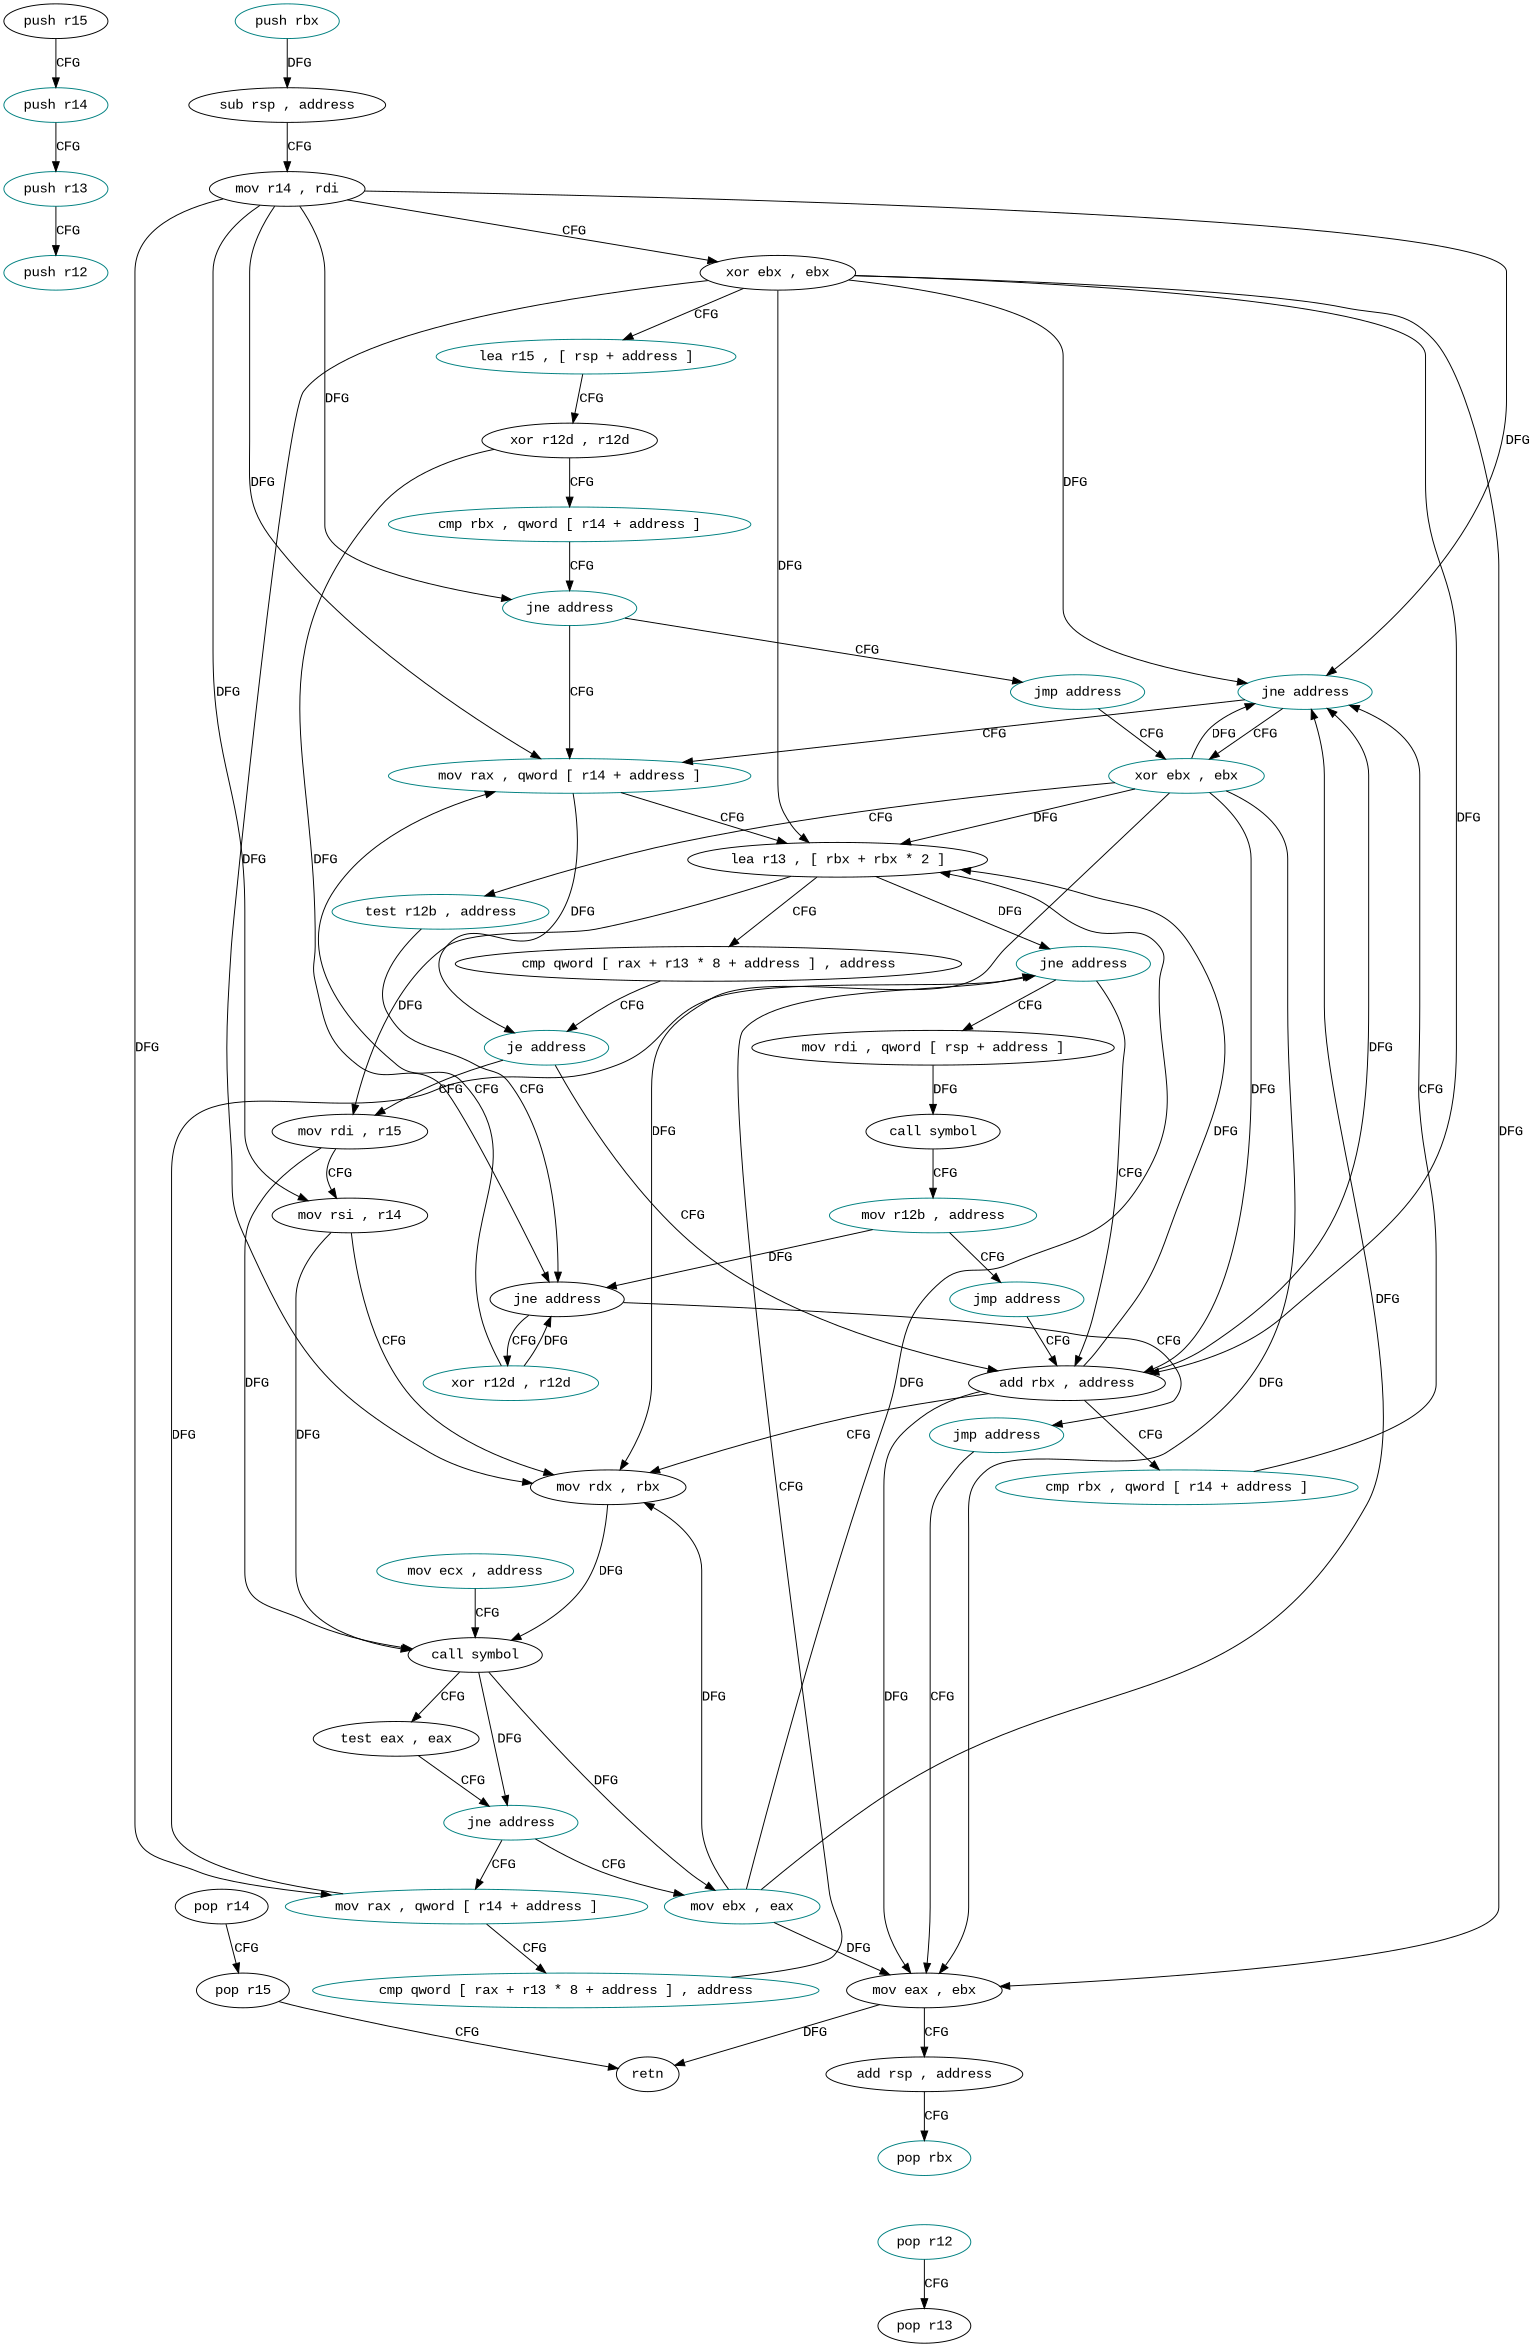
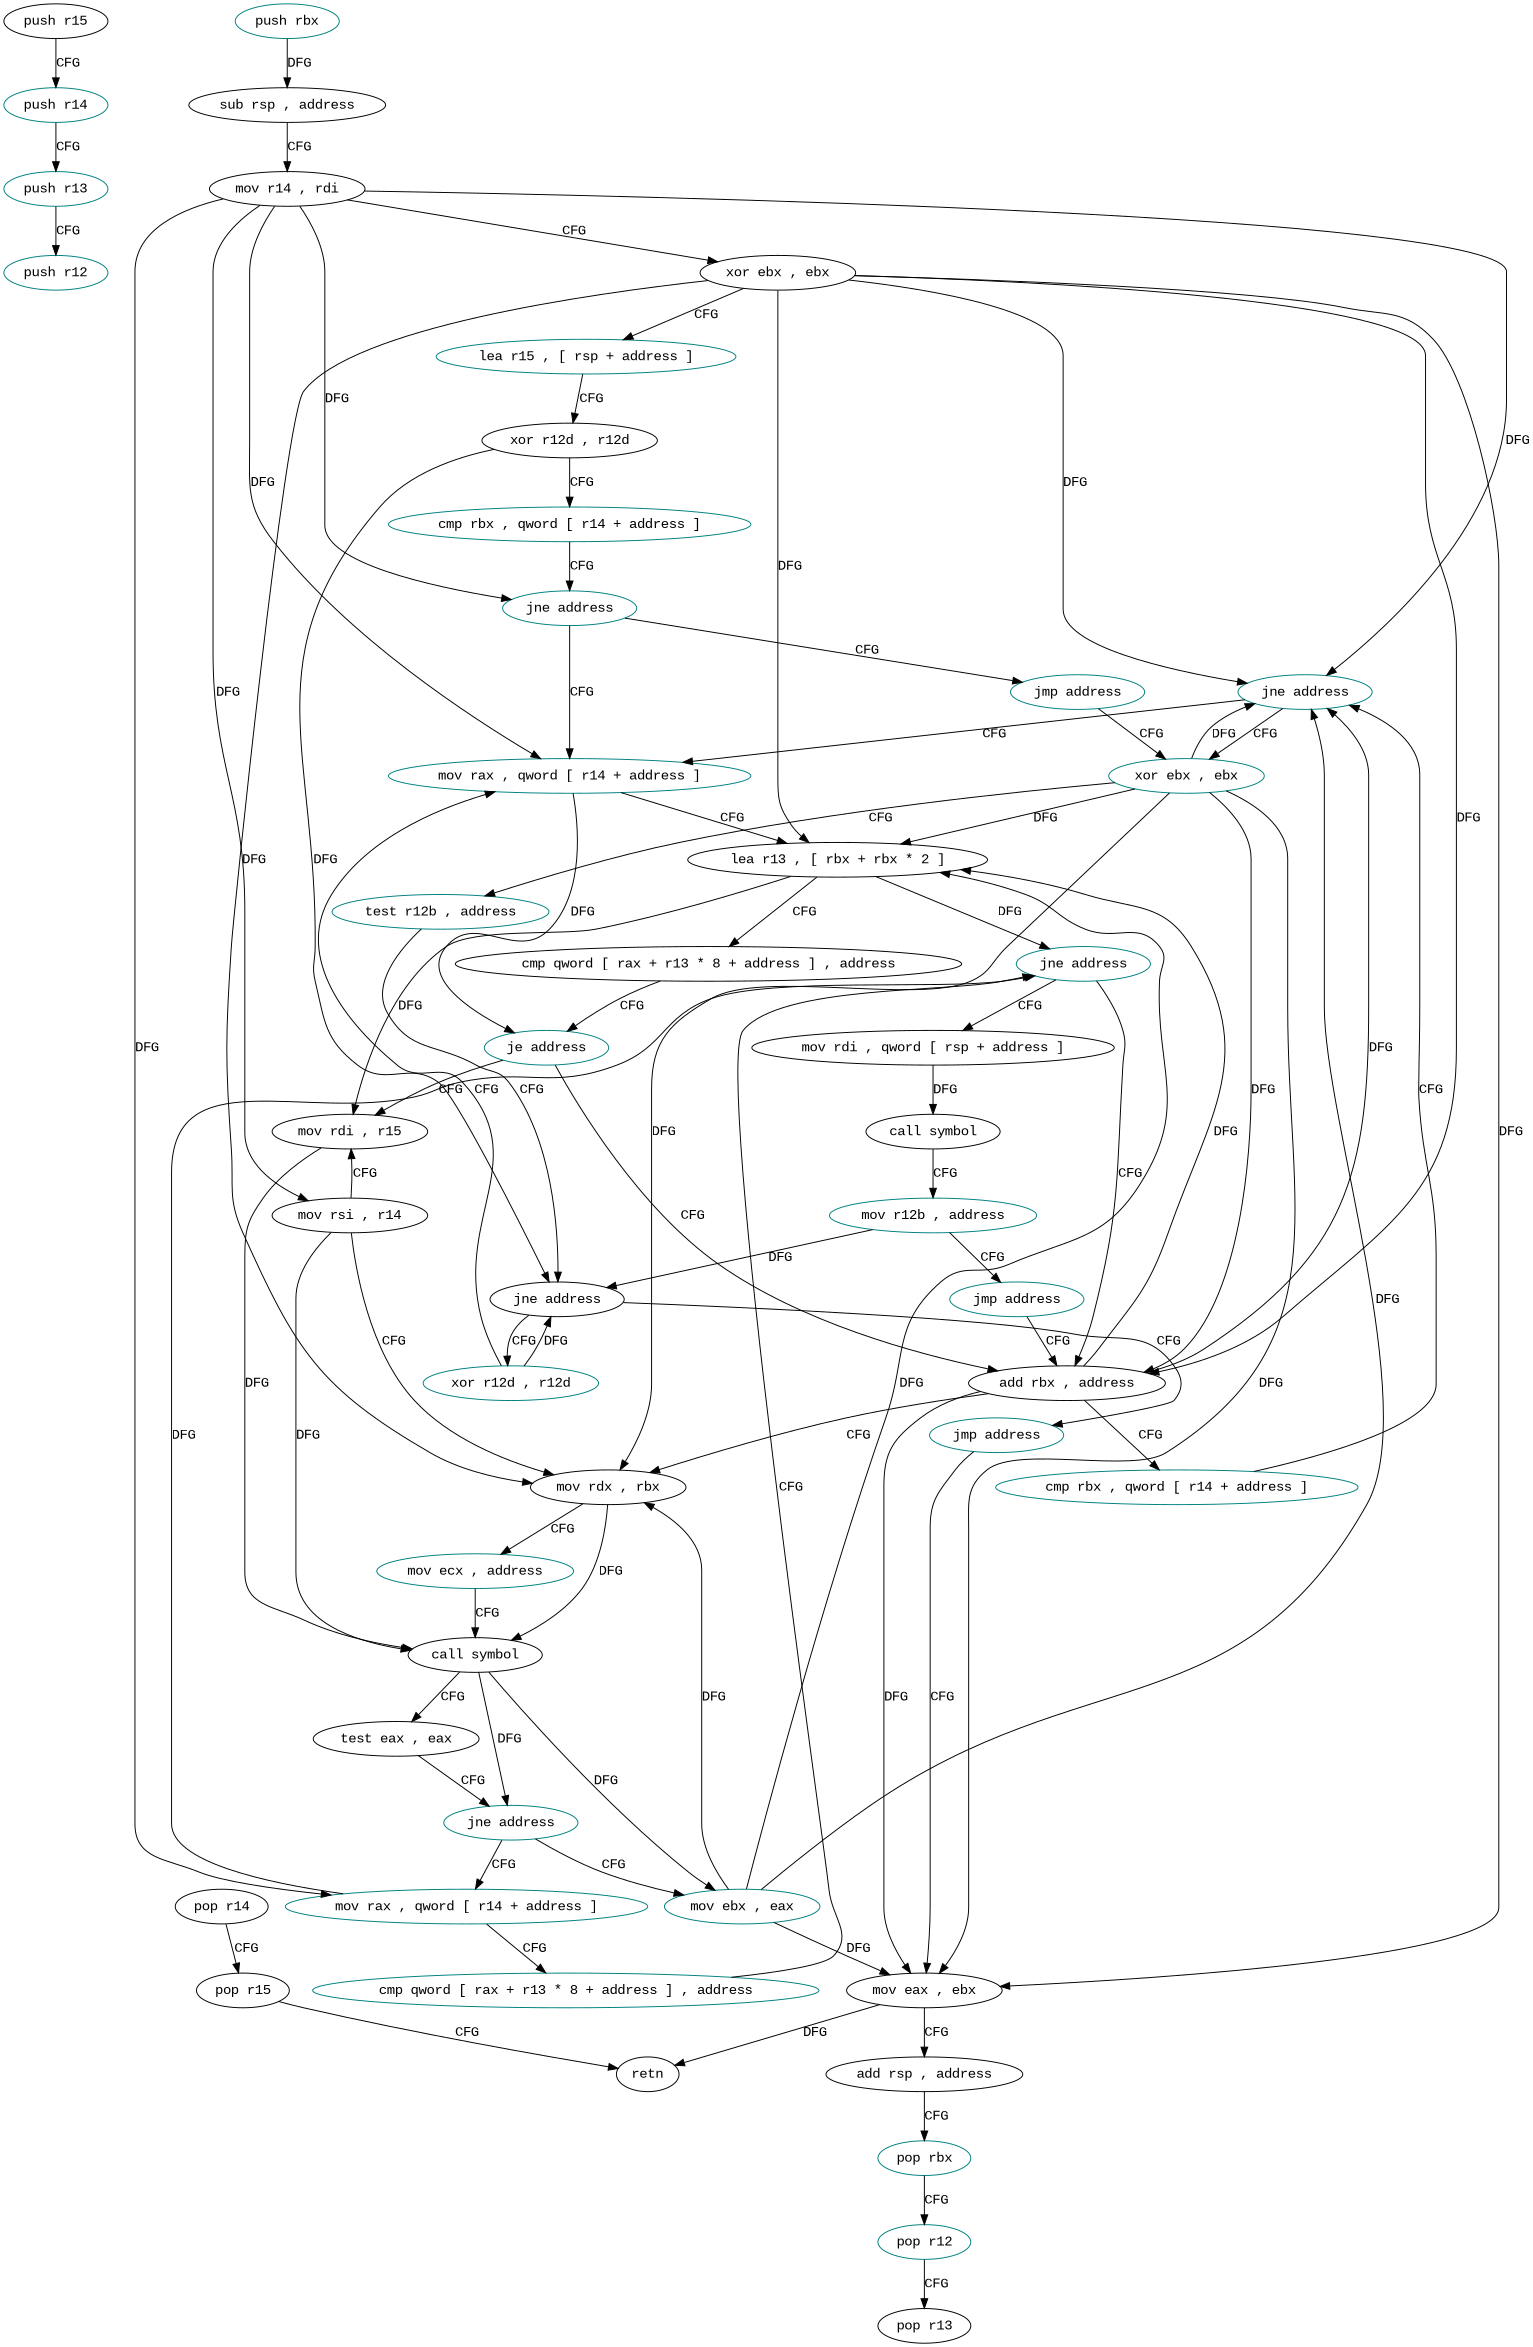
edge "mov rdi , r15" -> "mov rsi , r14": reversed
edge "mov rdx , rbx" -> "mov ecx , address": added, label "CFG"
edge "pop rbx" -> "pop r12": added, label "CFG"
